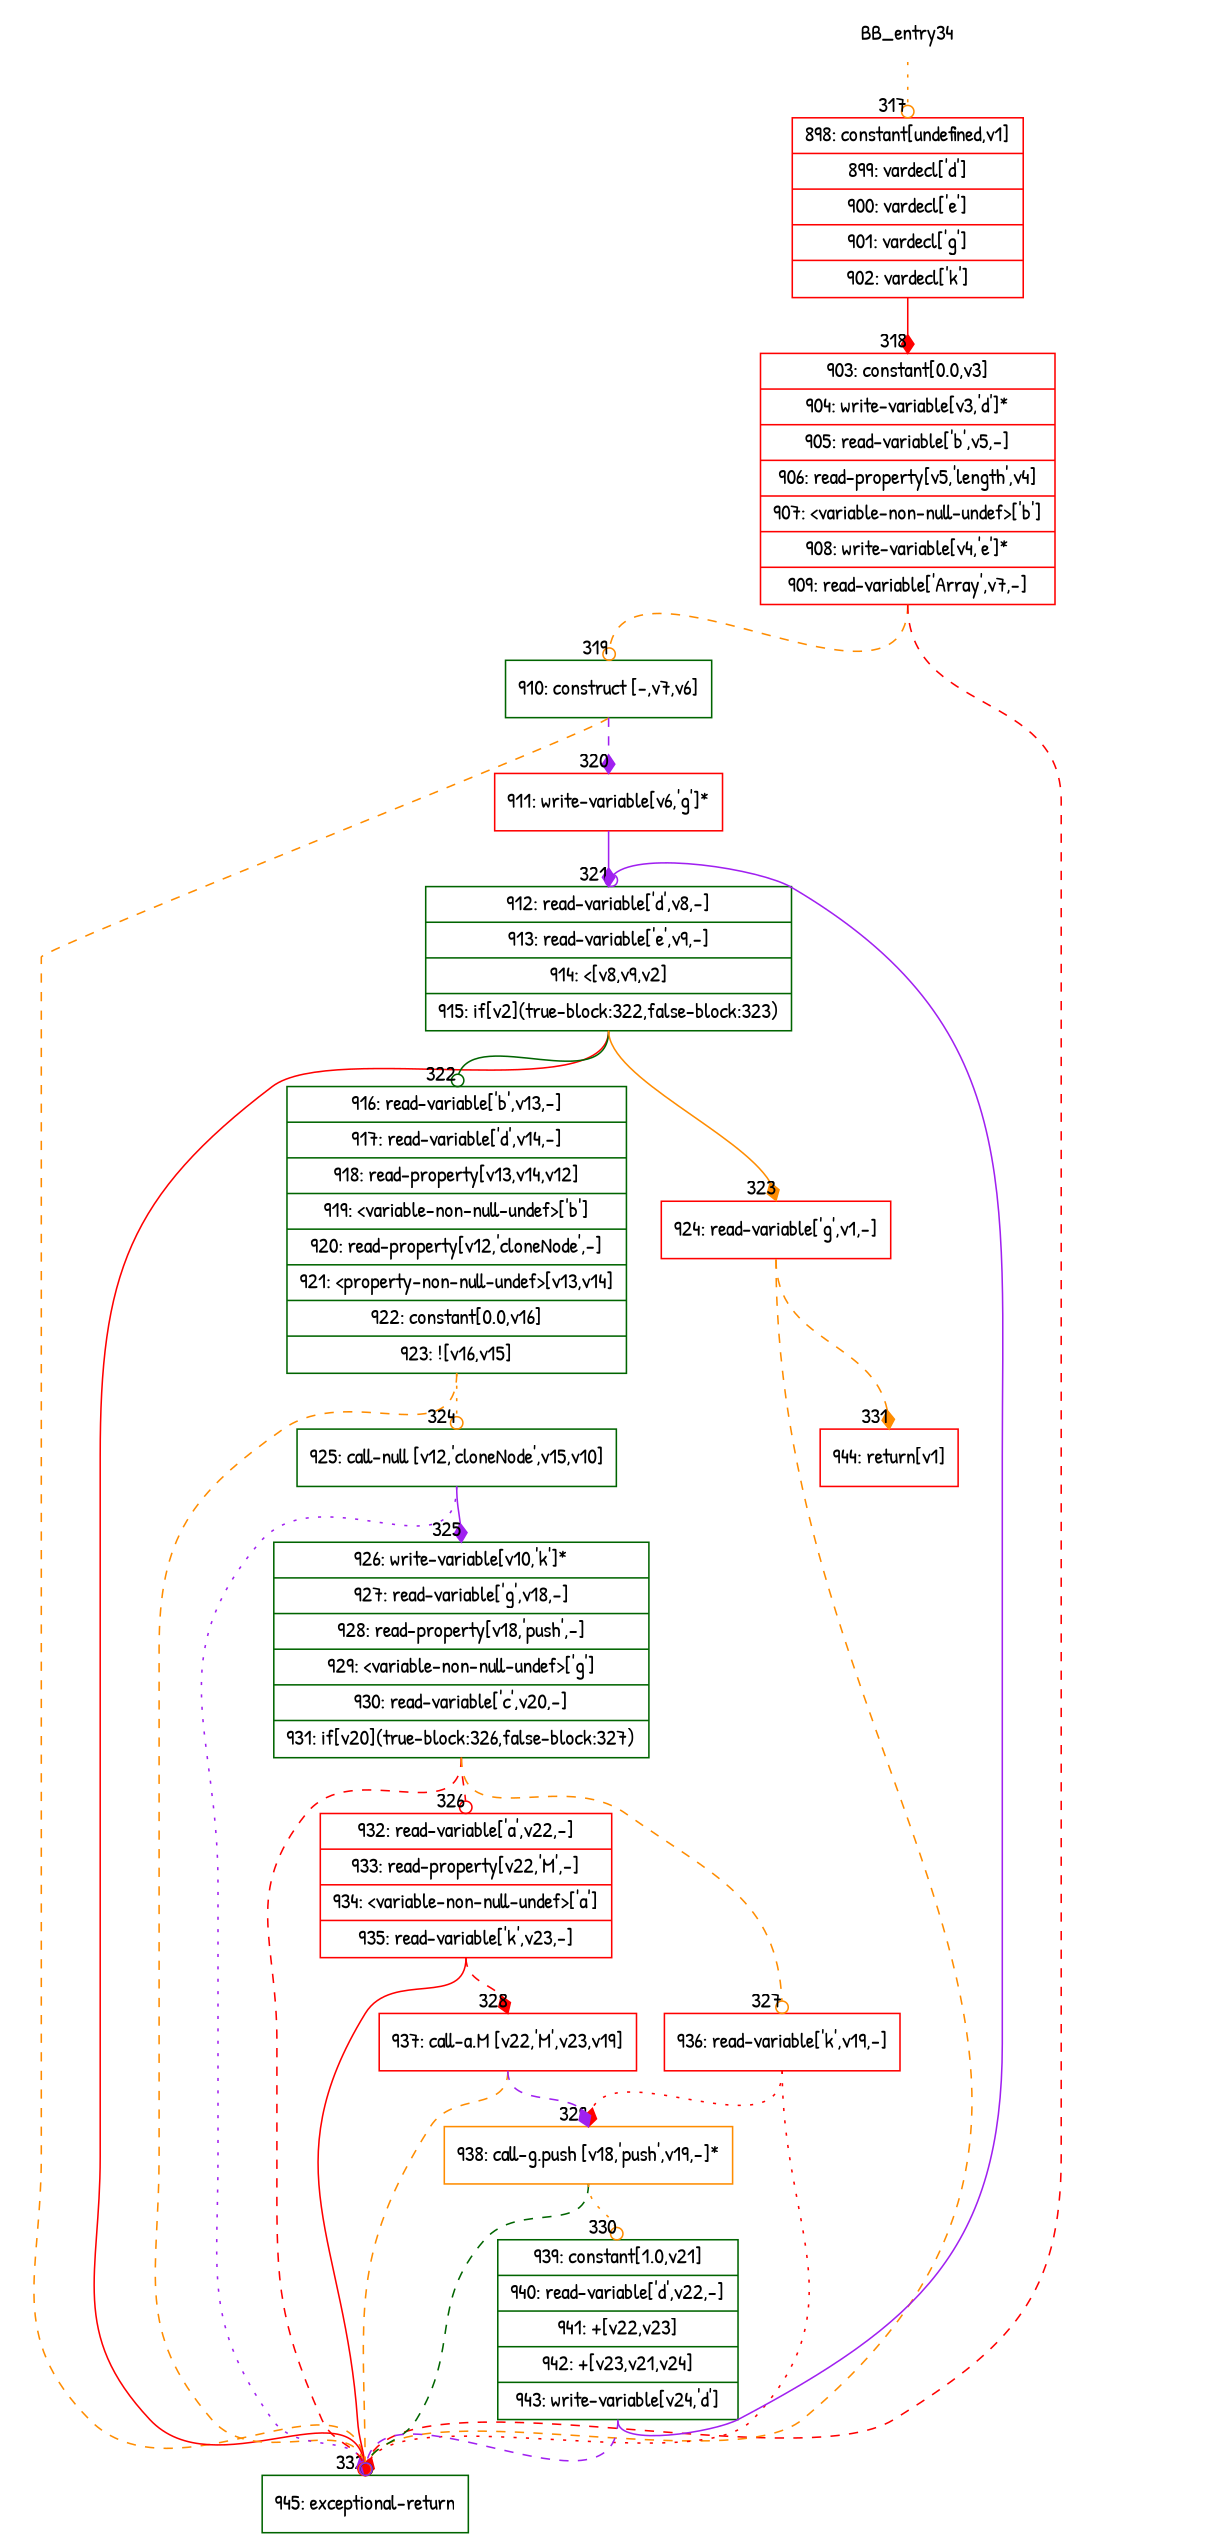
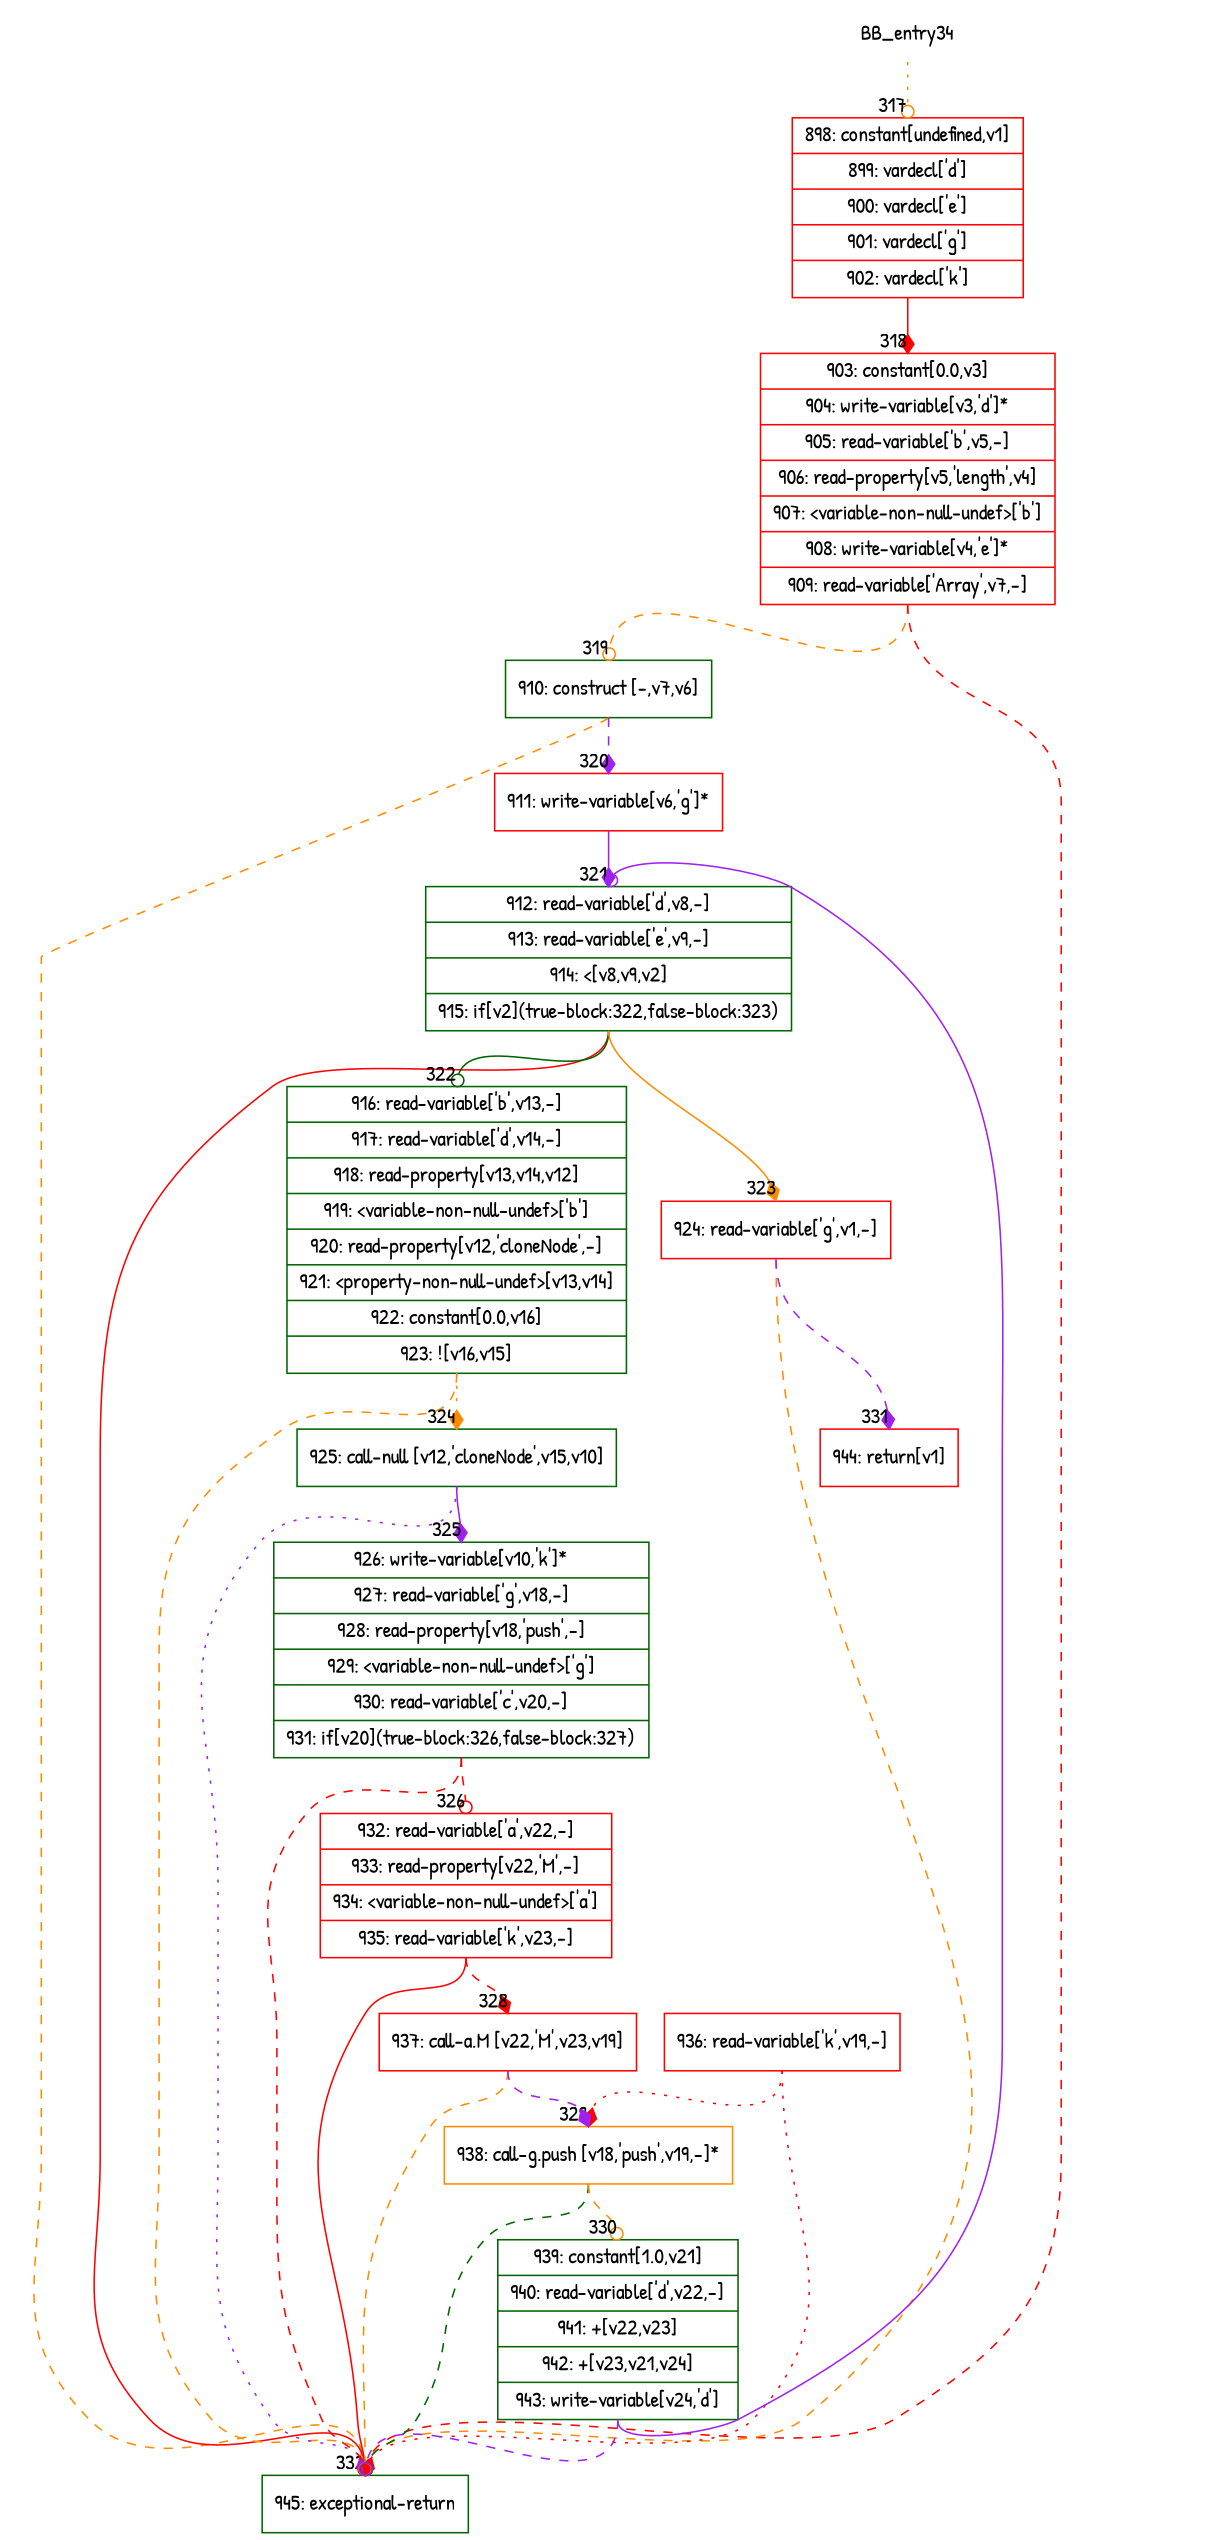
edge "924: read-variable['g',v1,-]" -> "944: return[v1]": color darkorange -> purple
edge "916: read-variable['b',v13,-]" -> "925: call-null [v12,'cloneNode',v15,v10]": arrowhead odot -> diamond
edge "926: write-variable[v10,'k']*" -> "936: read-variable['k',v19,-]": removed
edge "938: call-g.push [v18,'push',v19,-]*" -> "939: constant[1.0,v21]": style dotted -> dashed
